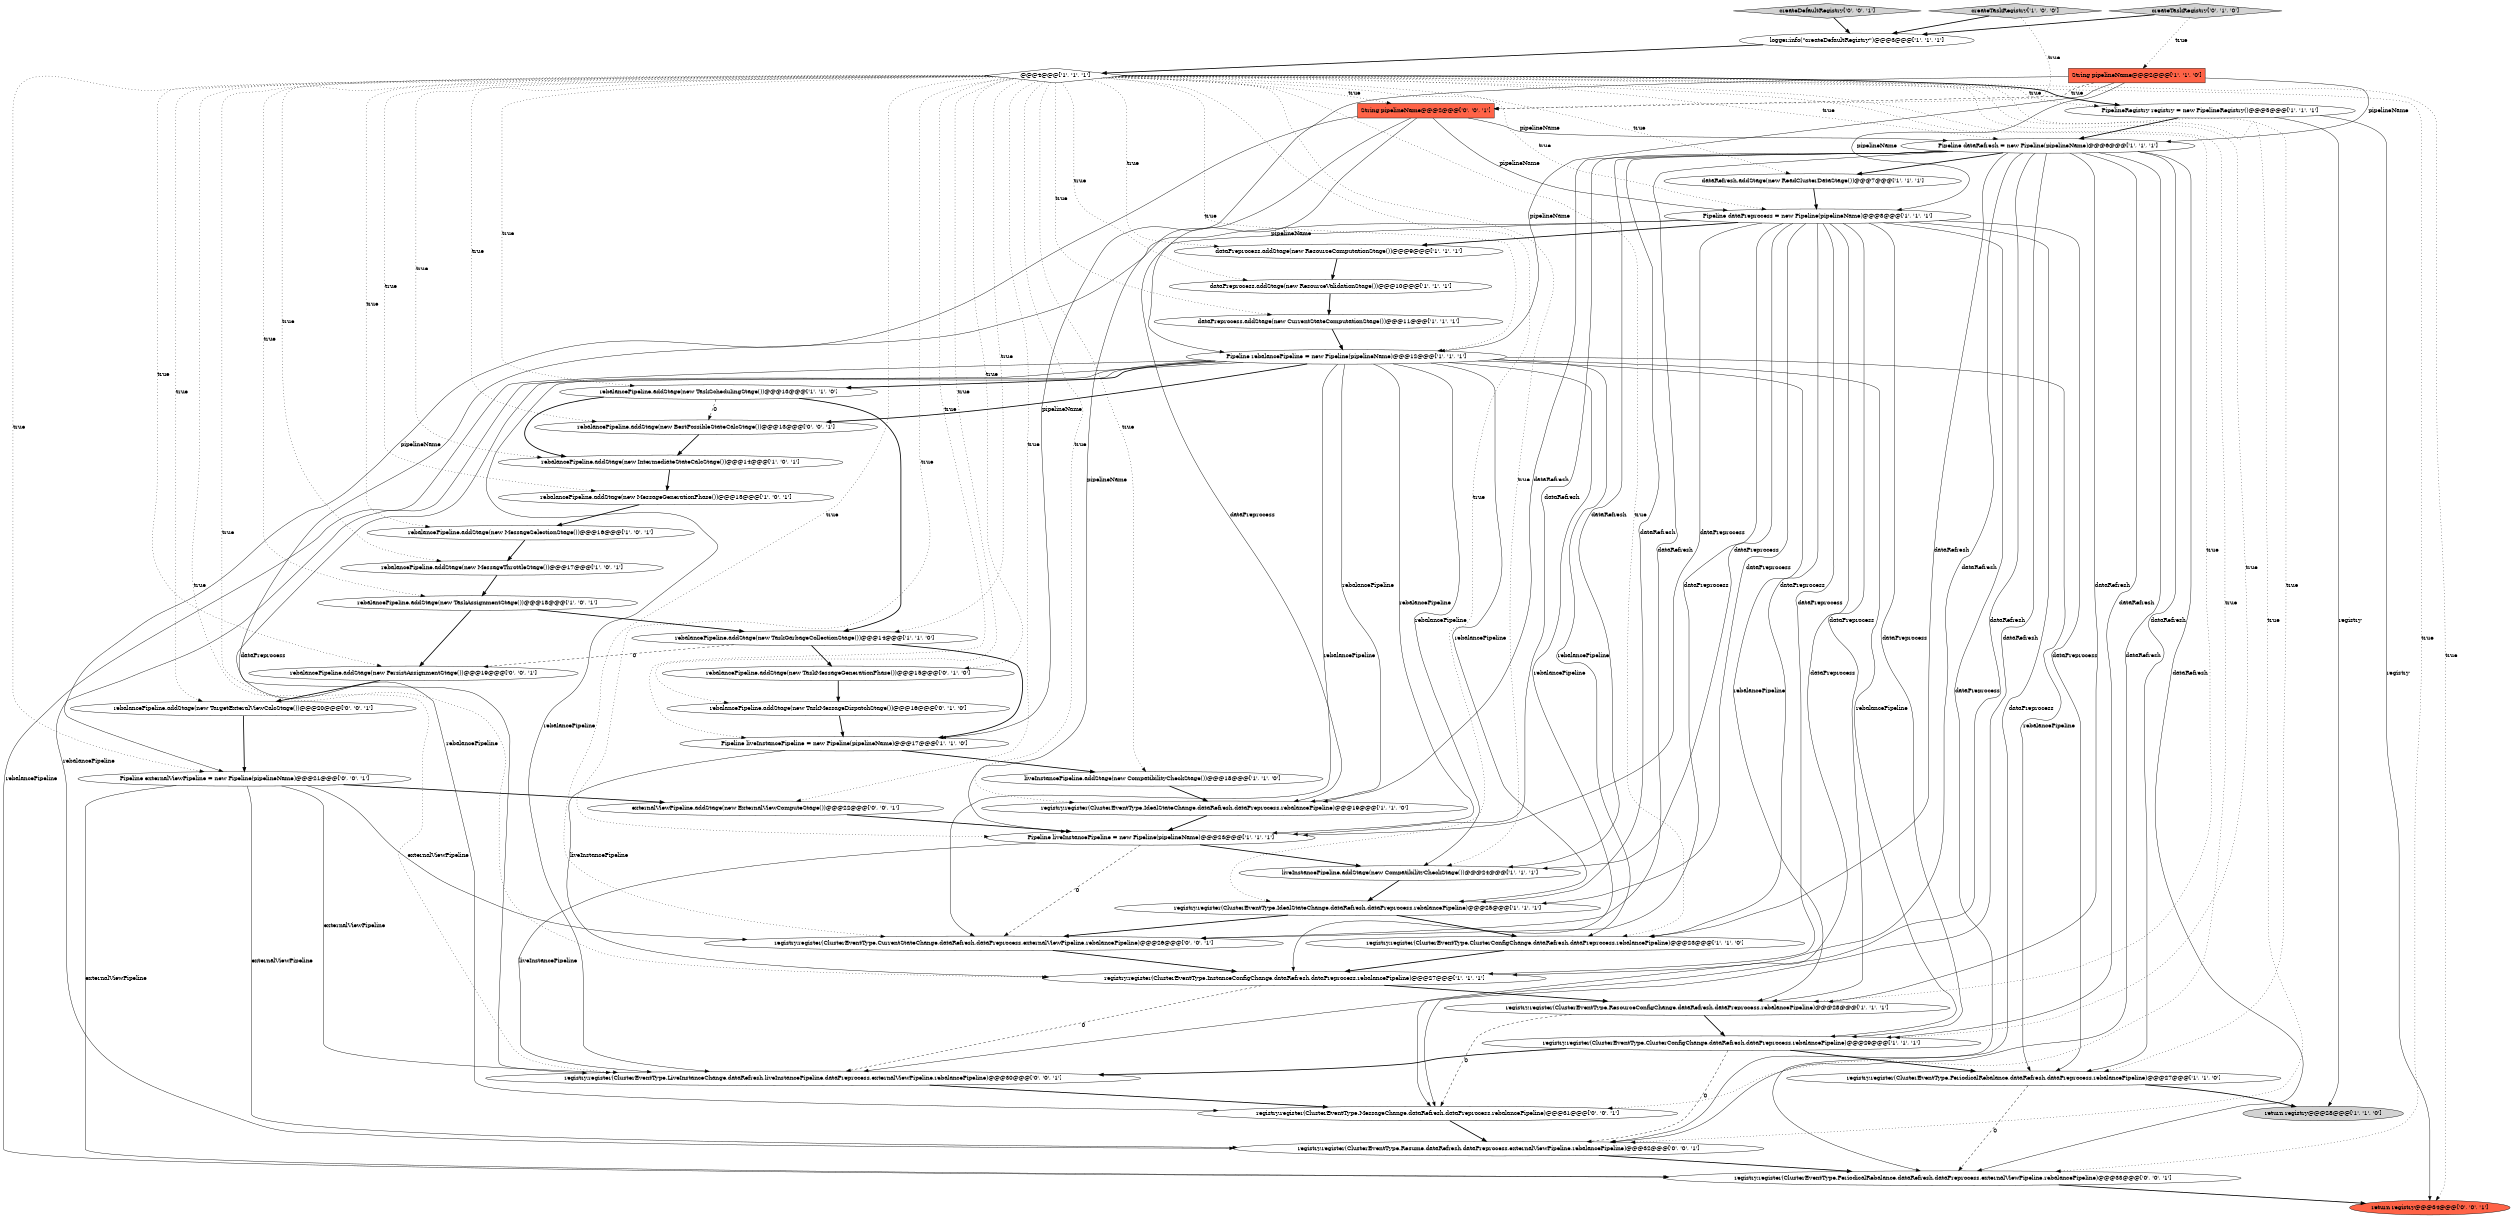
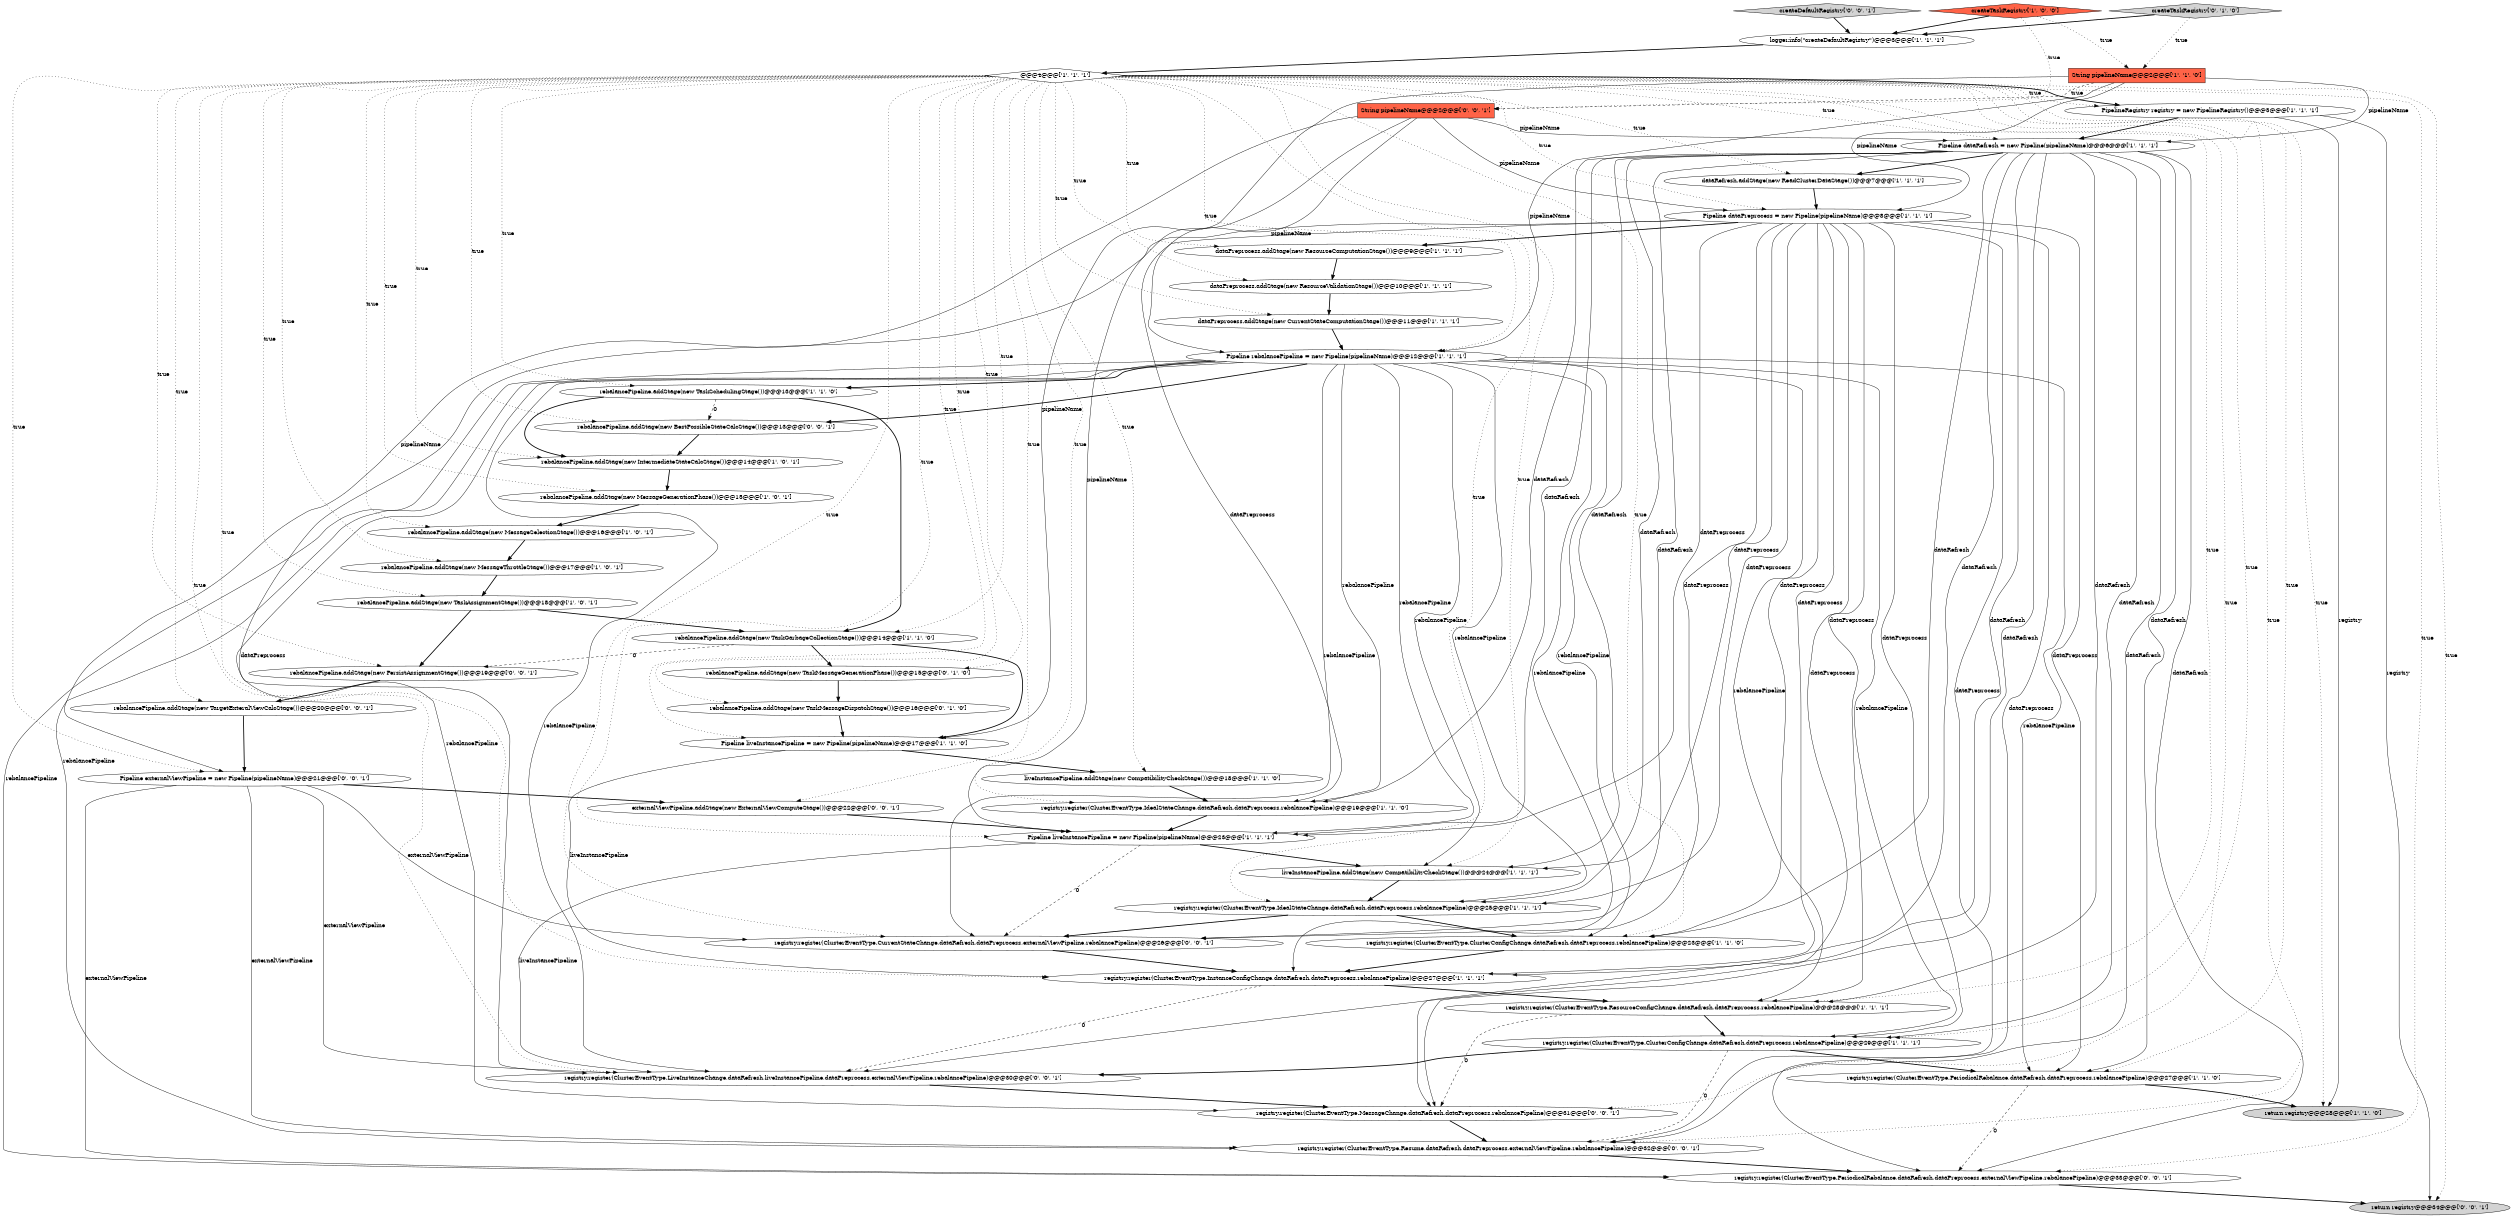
node "createTaskRegistry['1', '0', '0']": fillcolor lightgray -> tomato
edge "createTaskRegistry['1', '0', '0']" -> "String pipelineName@@@2@@@['1', '1', '0']": added, label "true"
edge "@@@4@@@['1', '1', '1']" -> "String pipelineName@@@2@@@['0', '0', '1']": now "@@@4@@@['1', '1', '1']" -> "return registry@@@28@@@['1', '1', '0']"
node "return registry@@@34@@@['0', '0', '1']": fillcolor tomato -> lightgray
